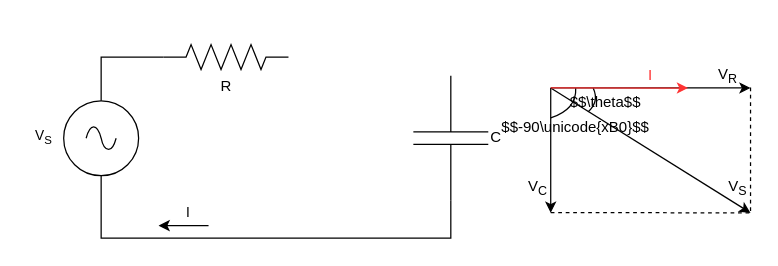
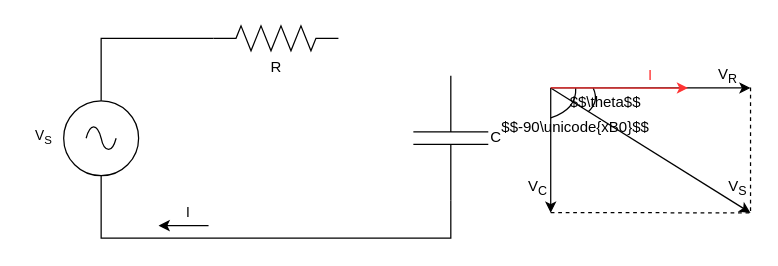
node "R": moved (226, 57) -> (276, 38)
